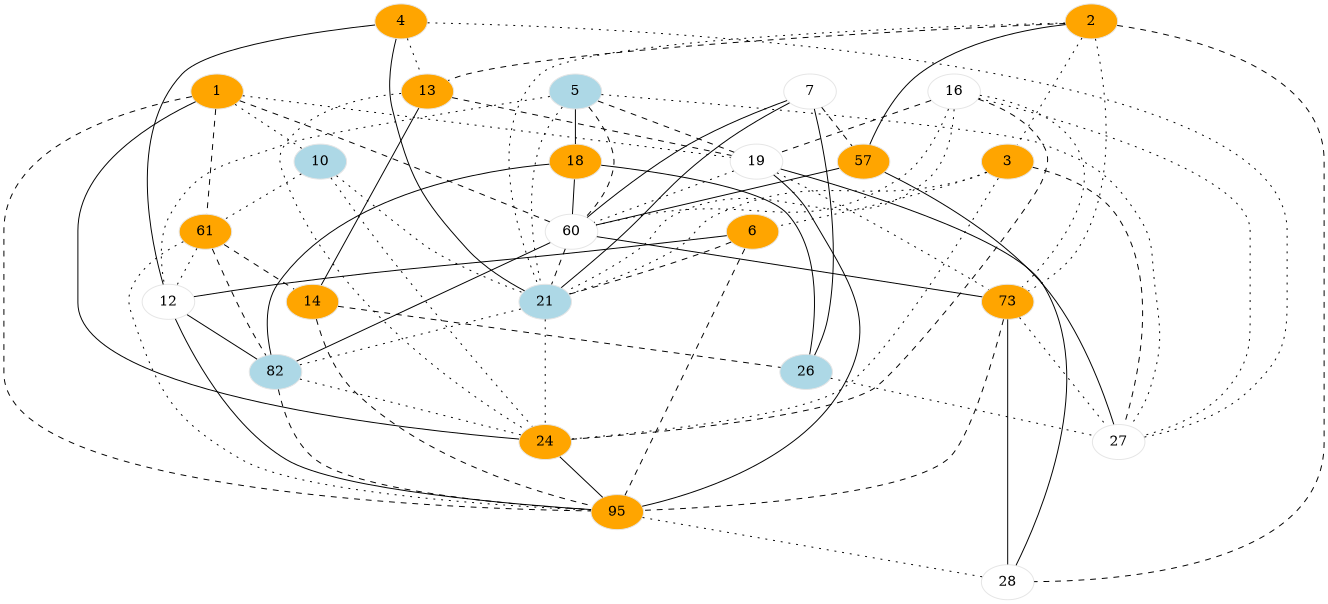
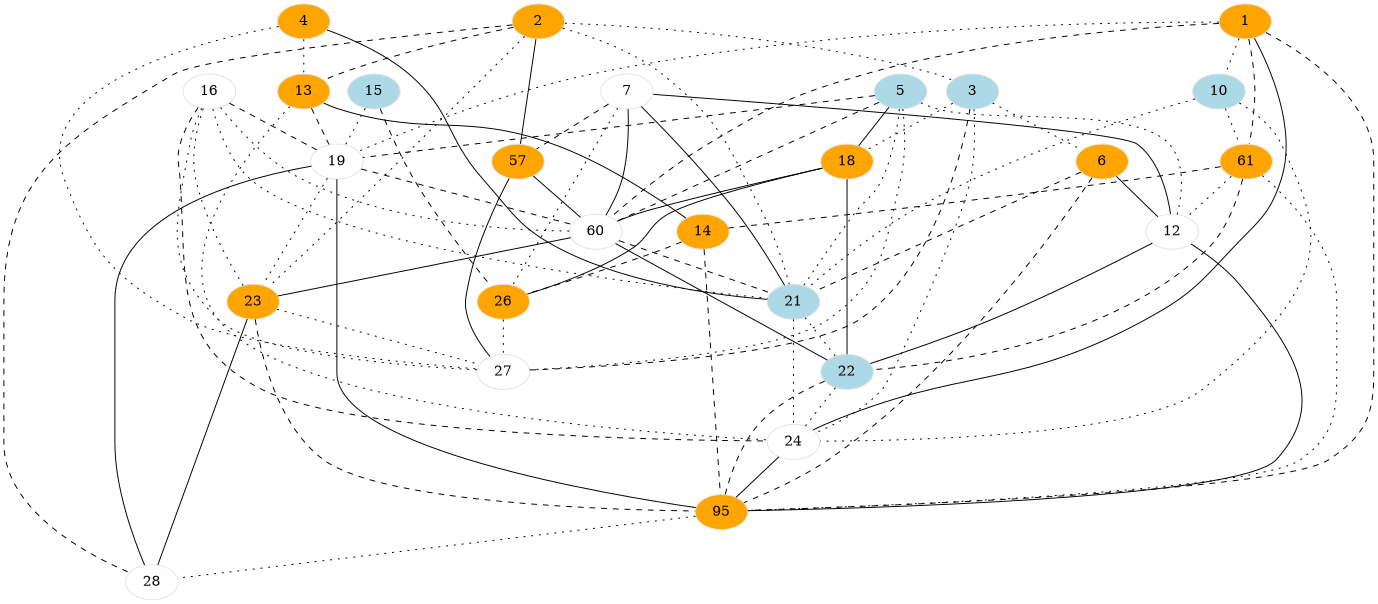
edge "4" -- "12": now "7" -- "12"
node "15": added
node "3": fillcolor orange -> lightblue
edge "19" -- "60": style dotted -> dashed
edge "3" -- "21": now "3" -- "18"
edge "7" -- "26": style solid -> dotted
node "73": label "73" -> "23"
node "82": label "82" -> "22"
node "26": fillcolor lightblue -> orange
node "24": fillcolor orange -> white
